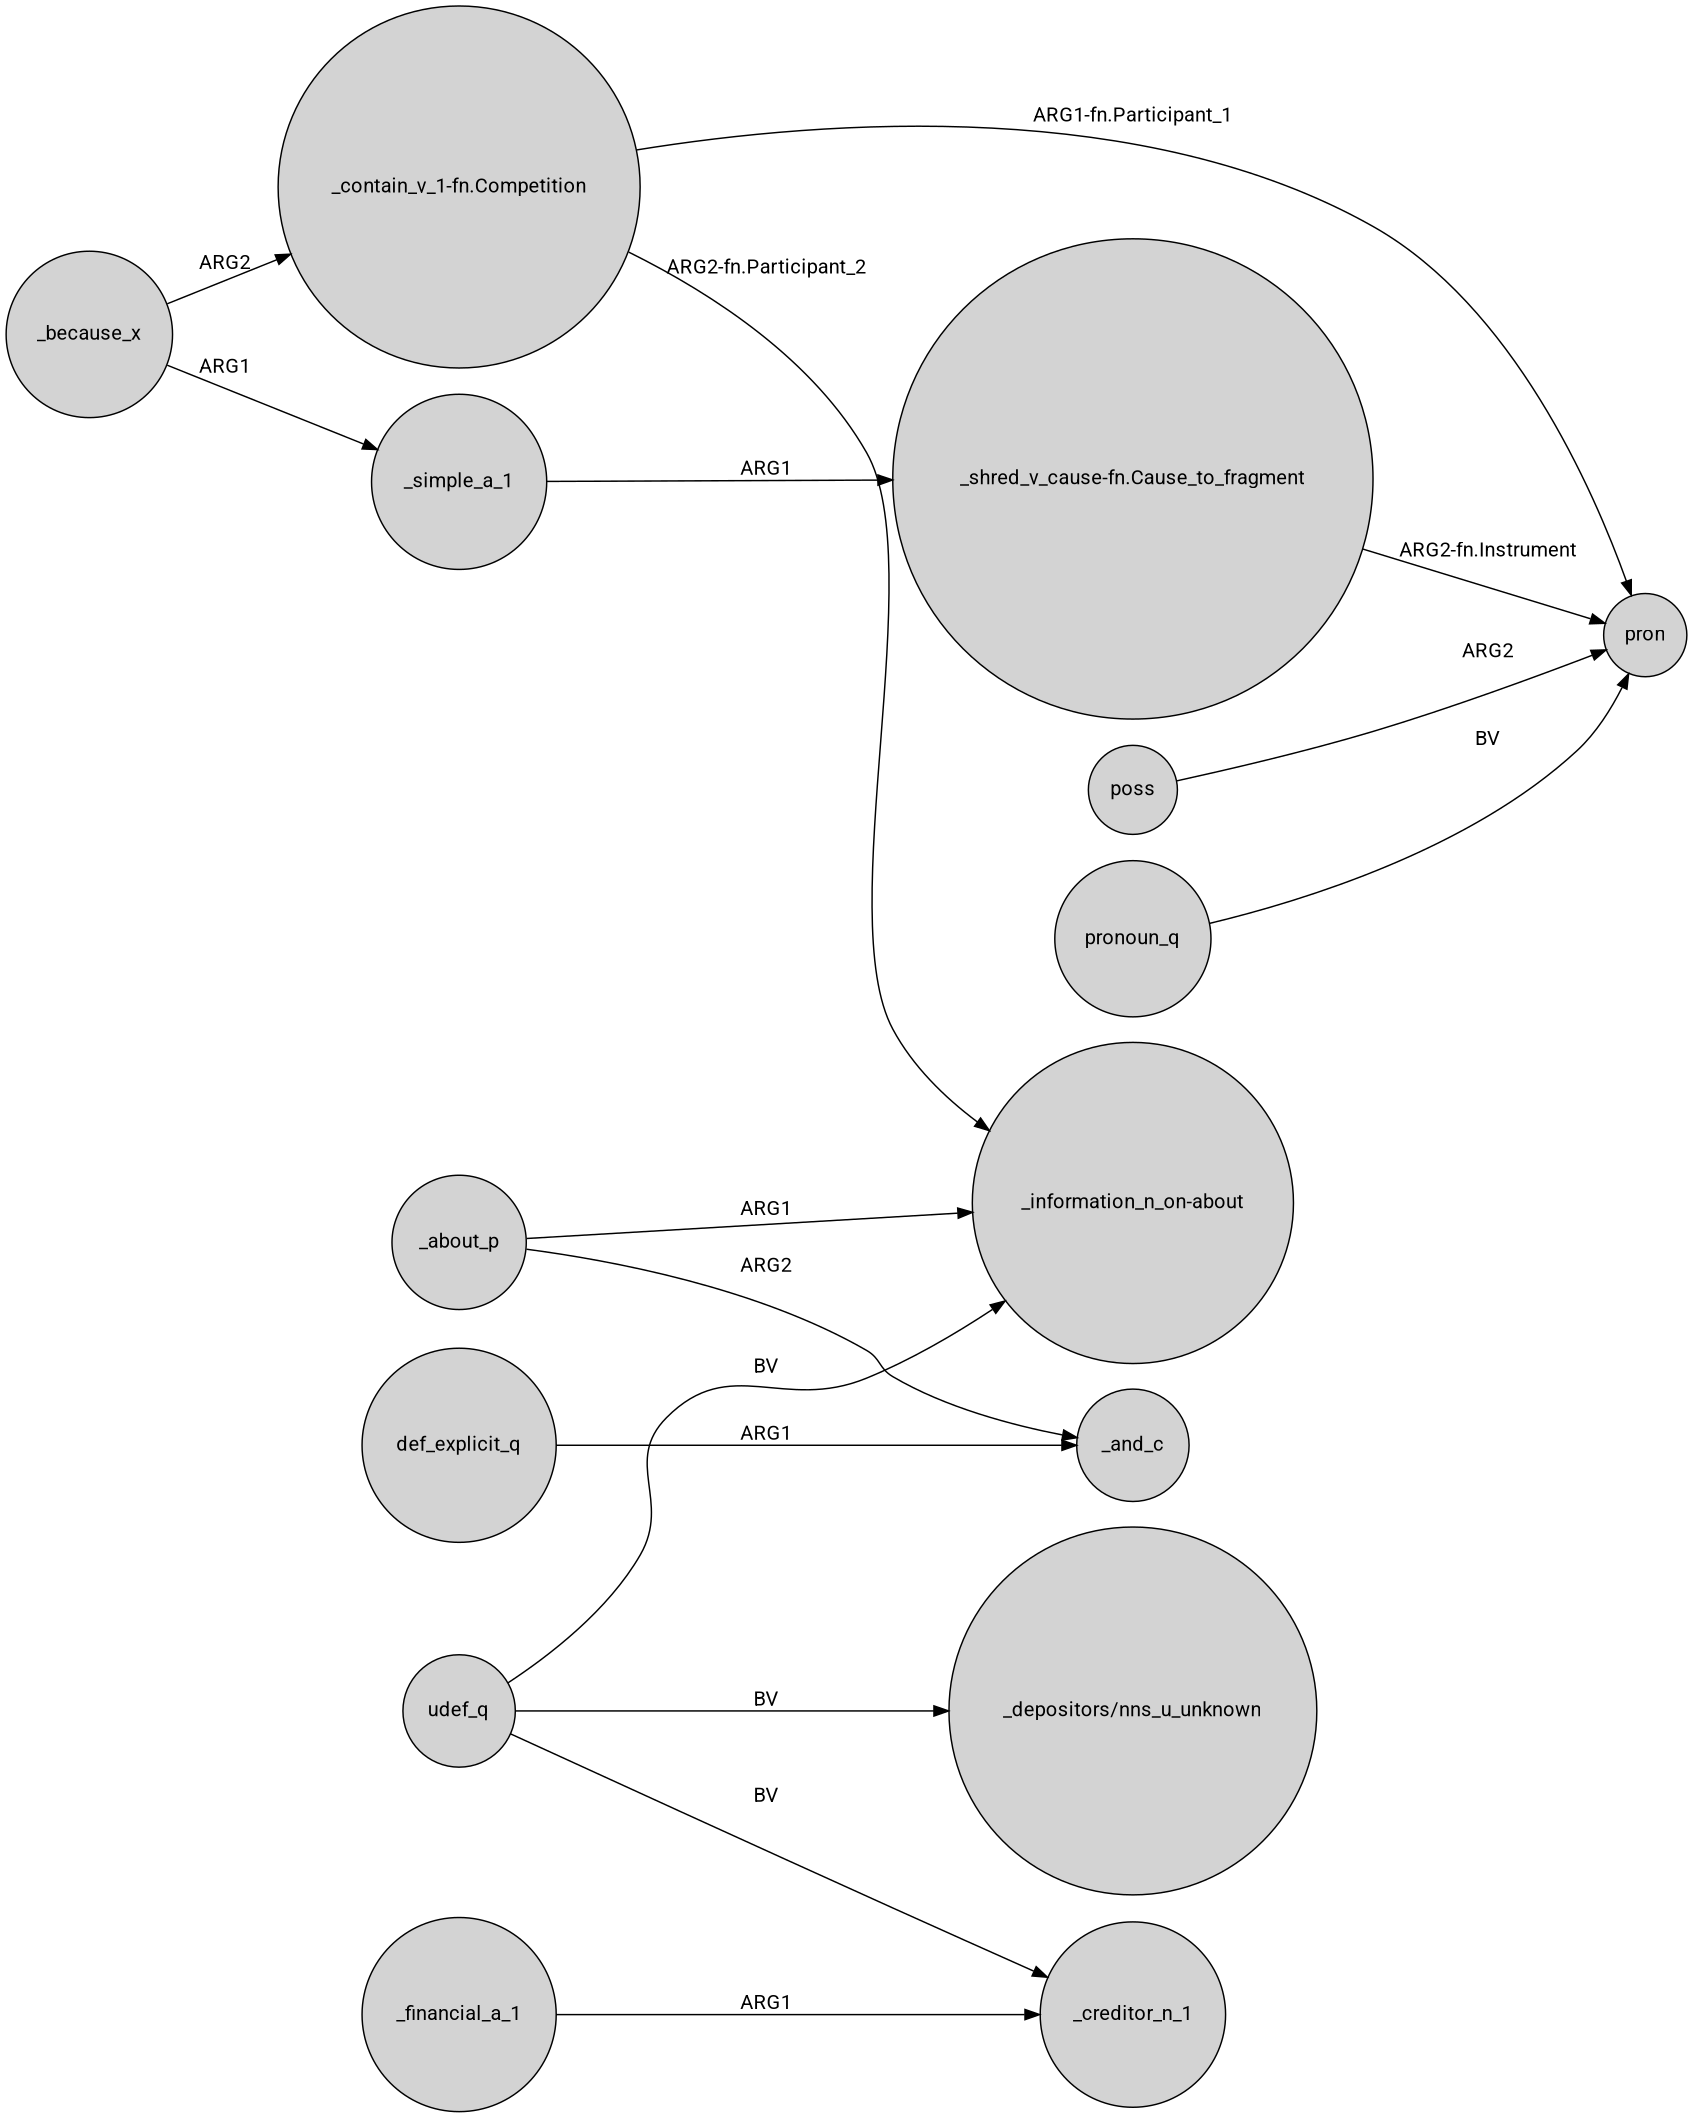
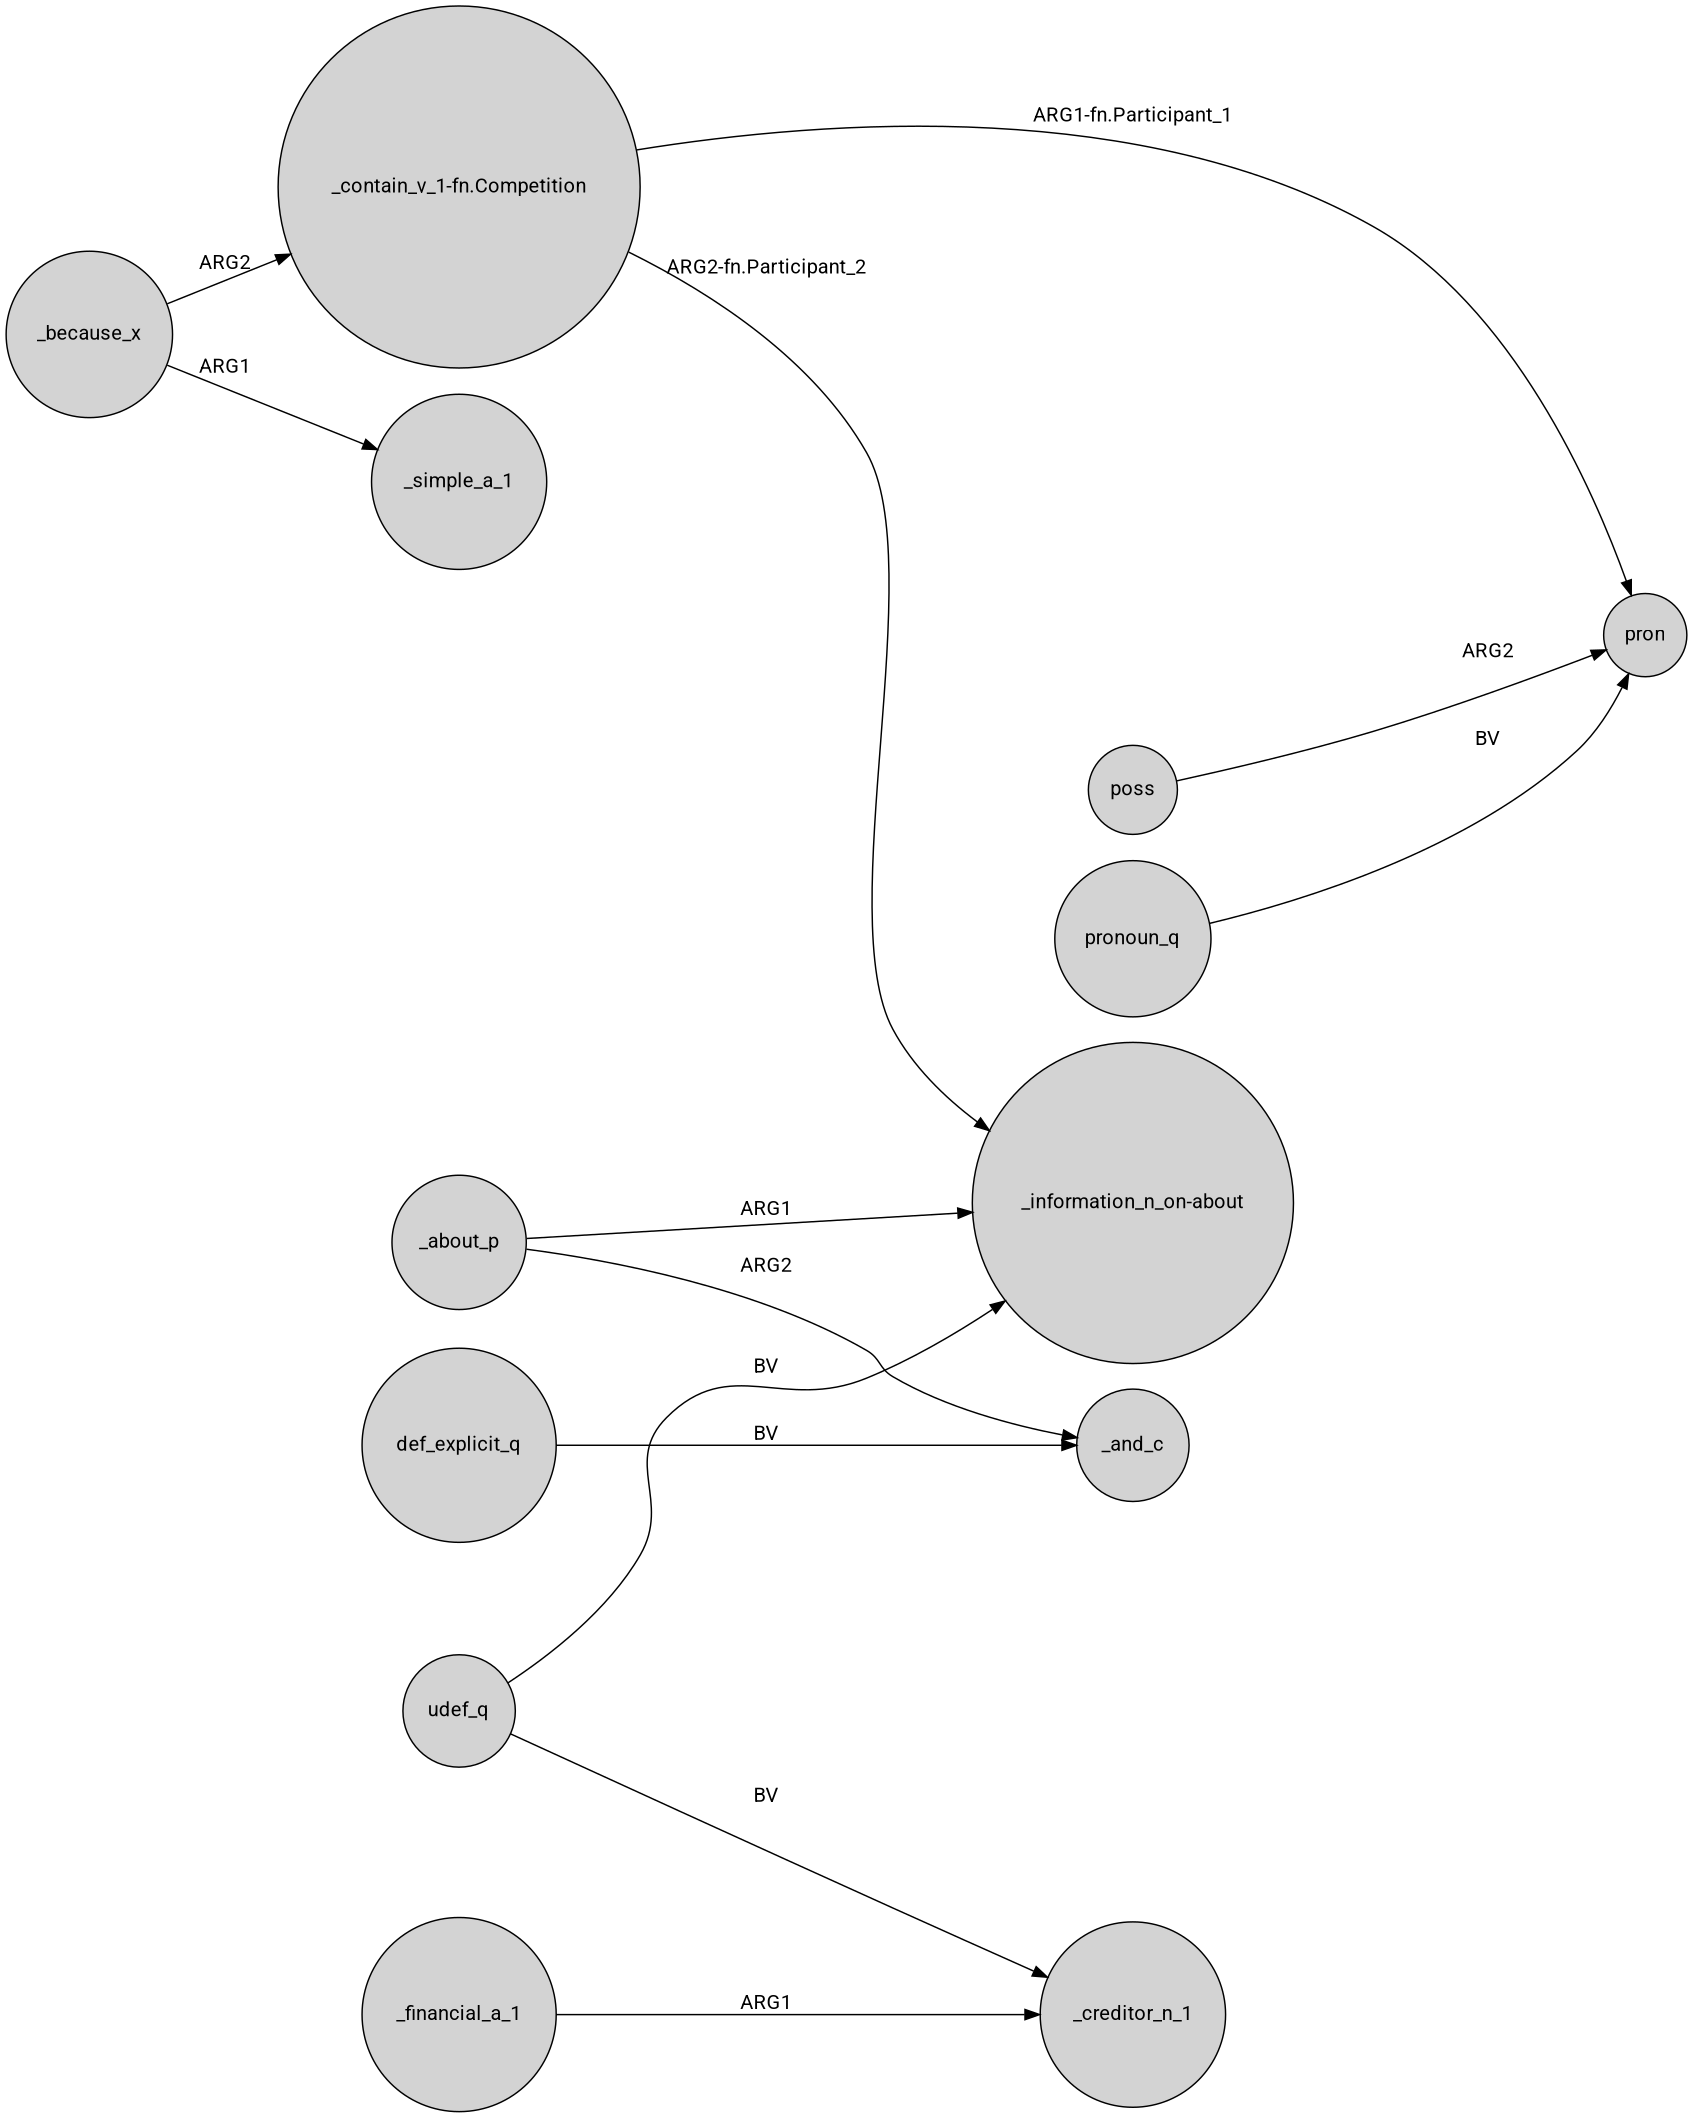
node "_shred_v_cause-fn.Cause_to_fragment": removed
edge "def_explicit_q" -> "_and_c": label "ARG1" -> "BV"
node "_depositors/nns_u_unknown": removed
